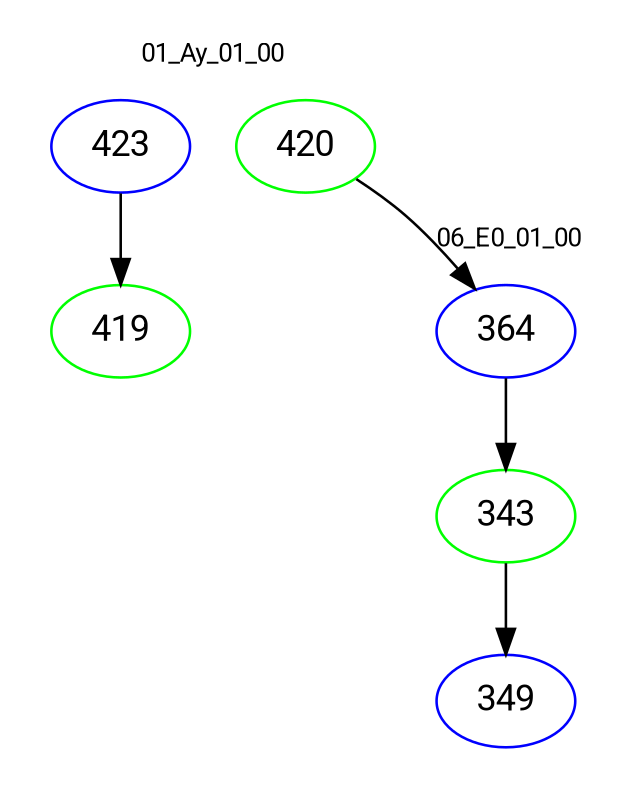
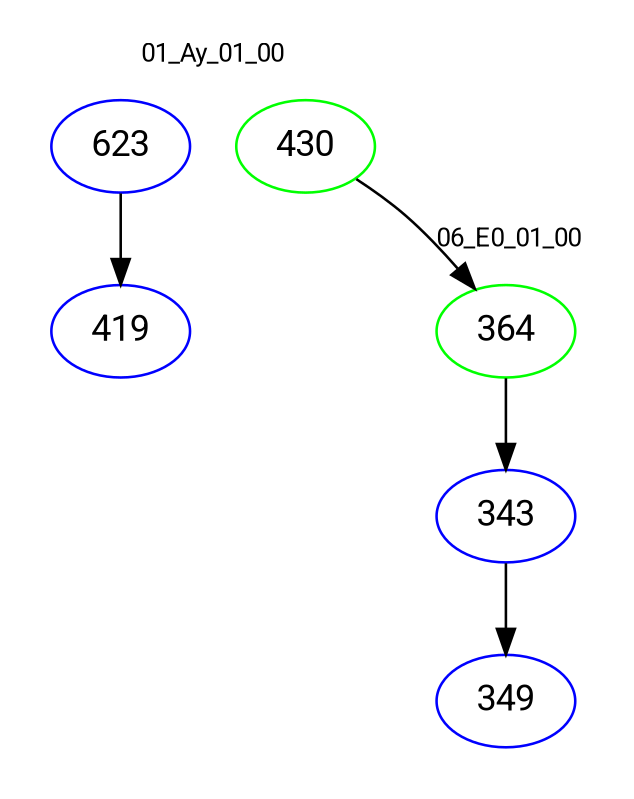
node "423": label "423" -> "623"
node "420": label "420" -> "430"
node "419": color green -> blue
node "364": color blue -> green
node "343": color green -> blue
